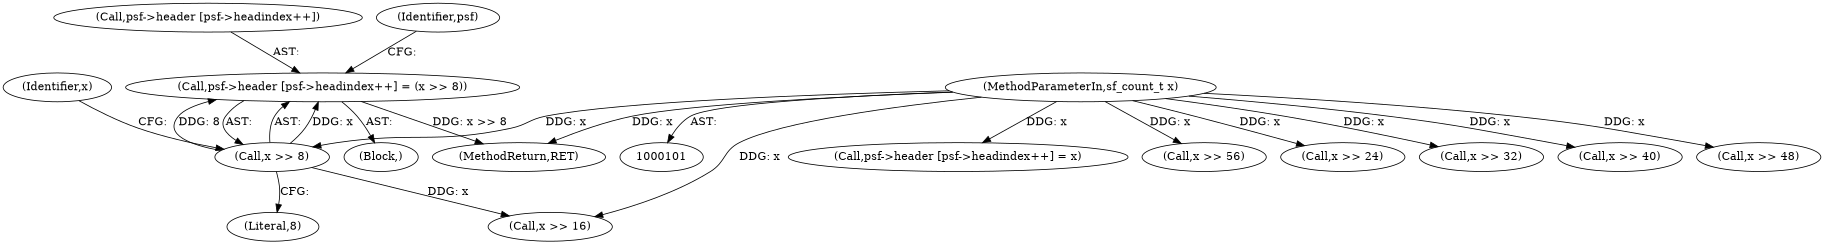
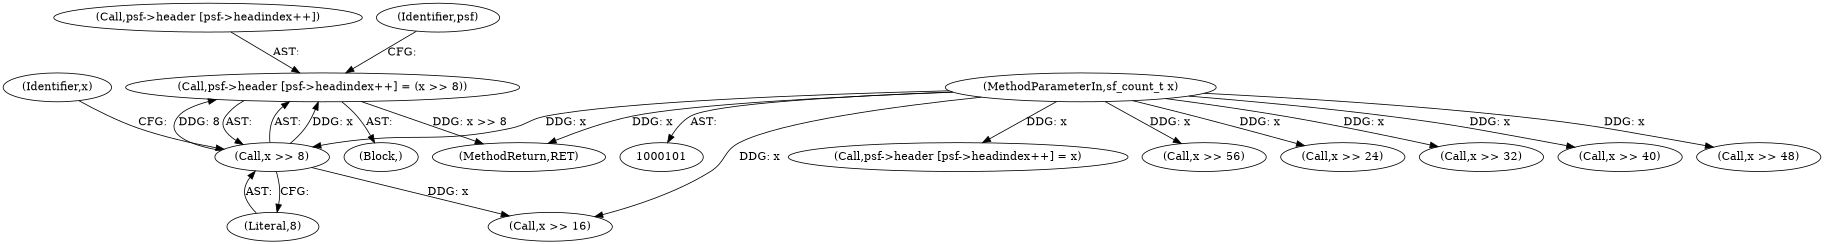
edge "(Literal,8)" -> "(Call,x >> 8)": added, label "AST:"
